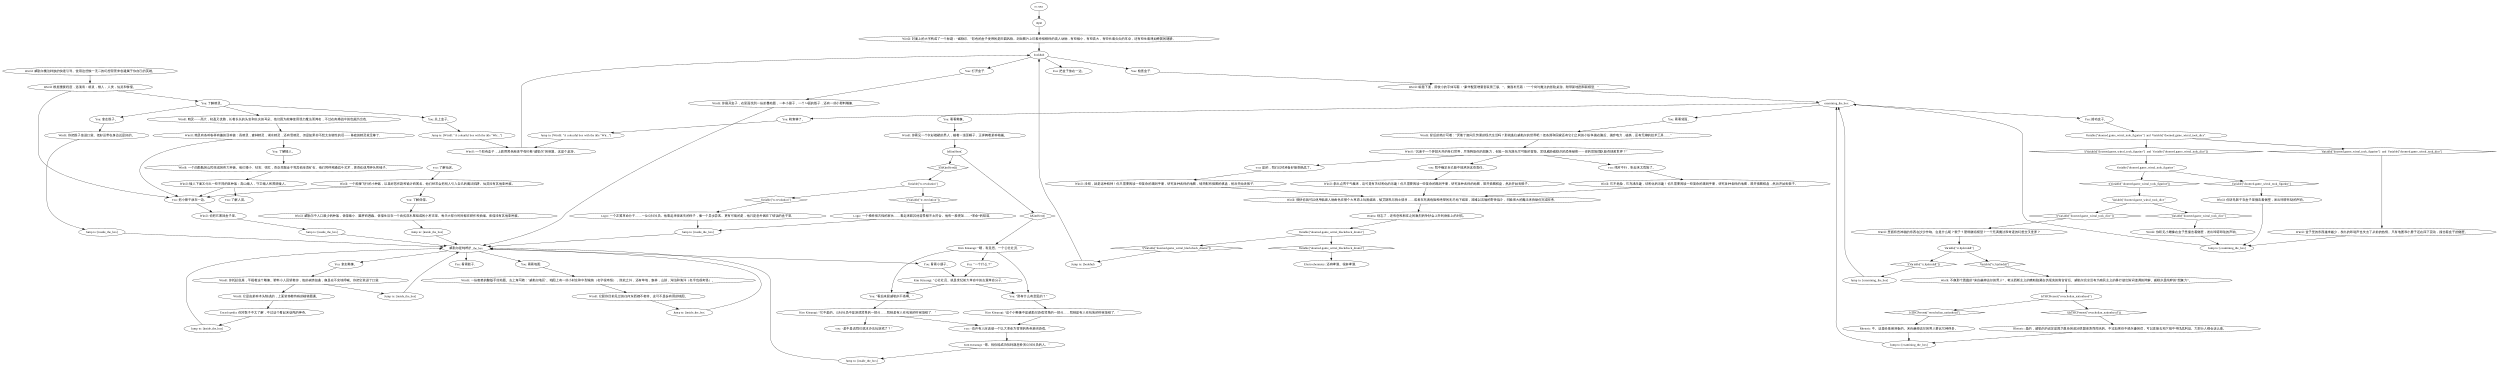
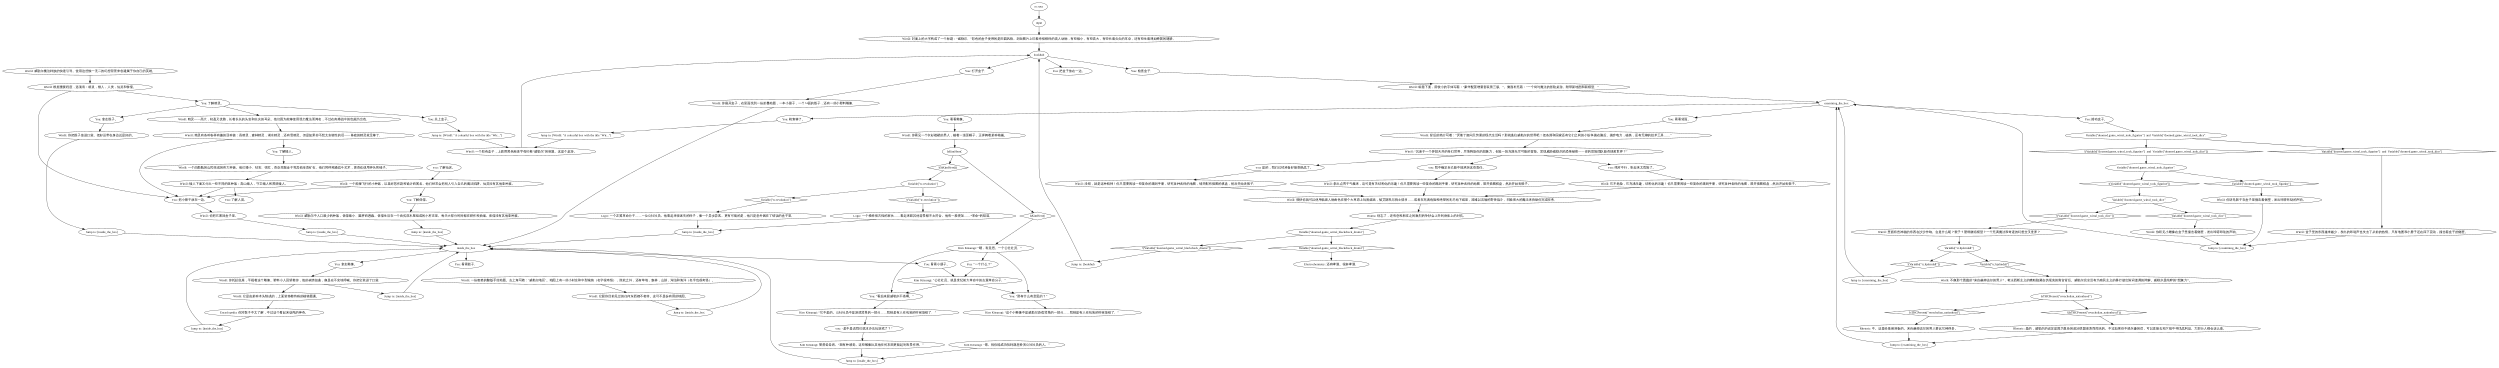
node "威勒尔是纯粹的_the_box": label "威勒尔是纯粹的_the_box" -> "inside_the_box"
node "You: 看看地图。": removed
node "You: “也许有人应该做一个以大革命为背景的角色扮演游戏。”": removed
node "Kim Kitsuragi: 警督耸耸肩。“我有种感觉，这些雕像比其他任何东西更能起到布景作用。”": added
